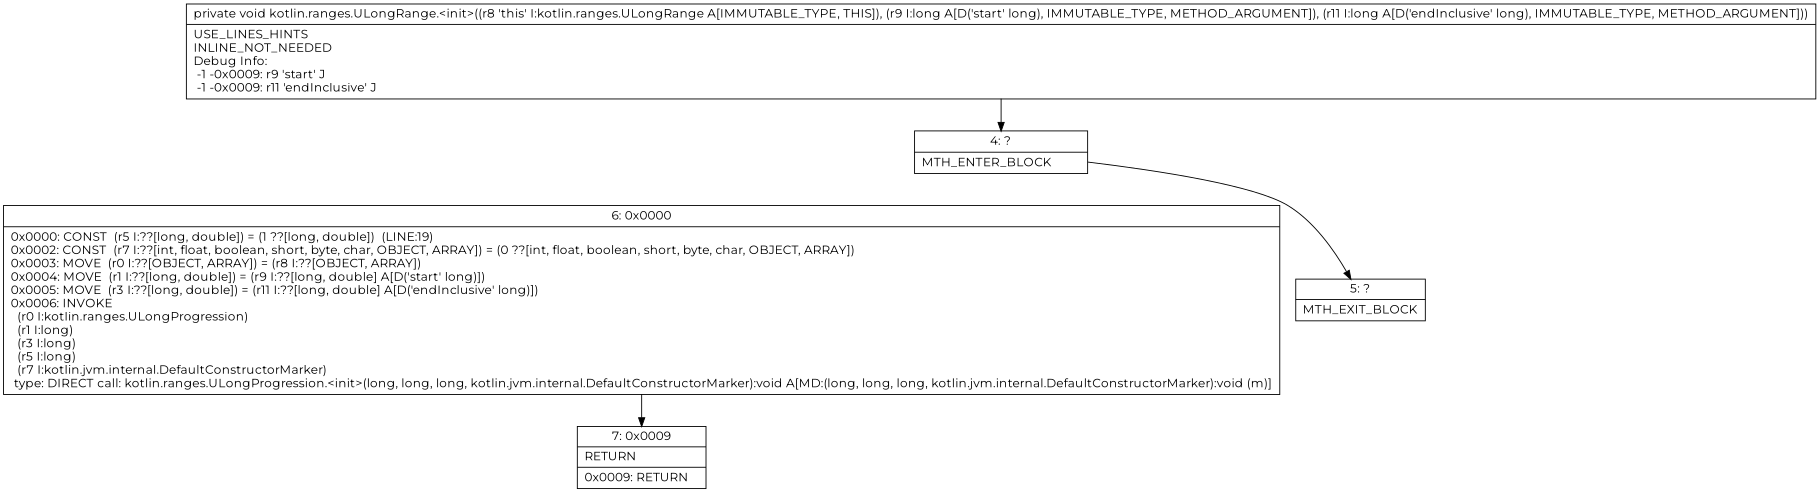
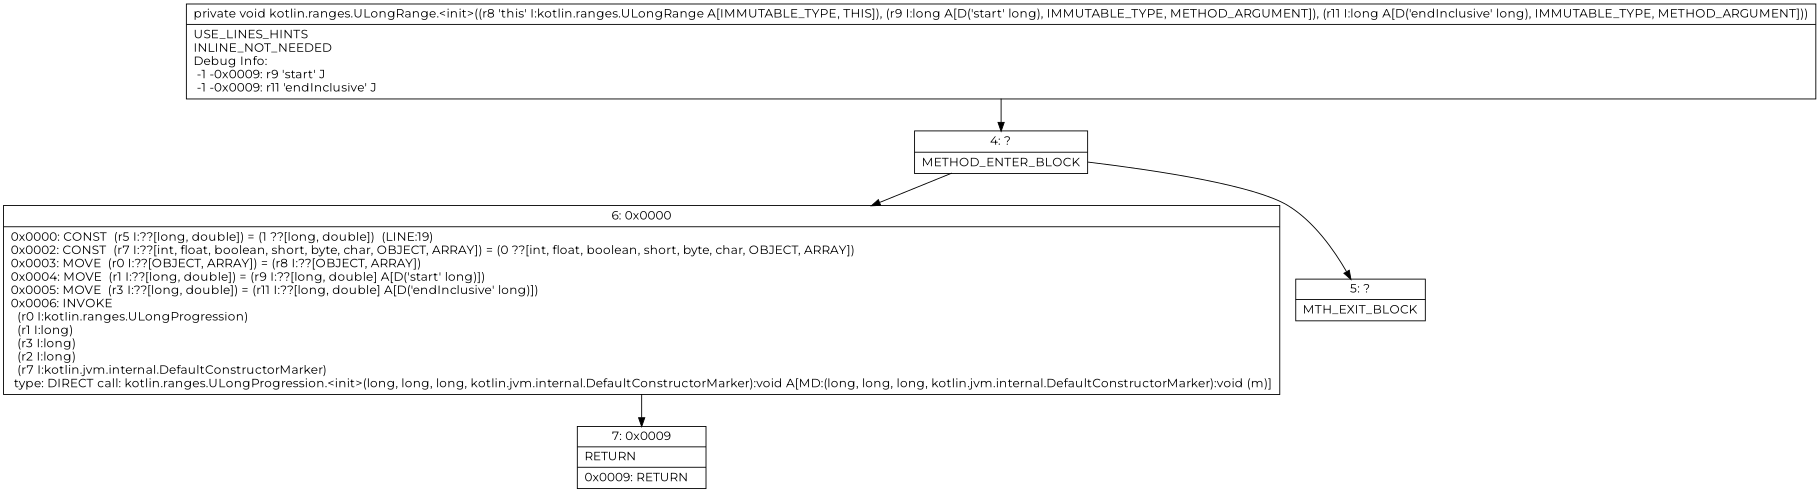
node "4: ?": text "MTH_ENTER_BLOCK" -> "METHOD_ENTER_BLOCK"
edge "4: ?" -> "6: 0x0000": added
node "6: 0x0000": text "(r5 I:long)" -> "(r2 I:long)"
